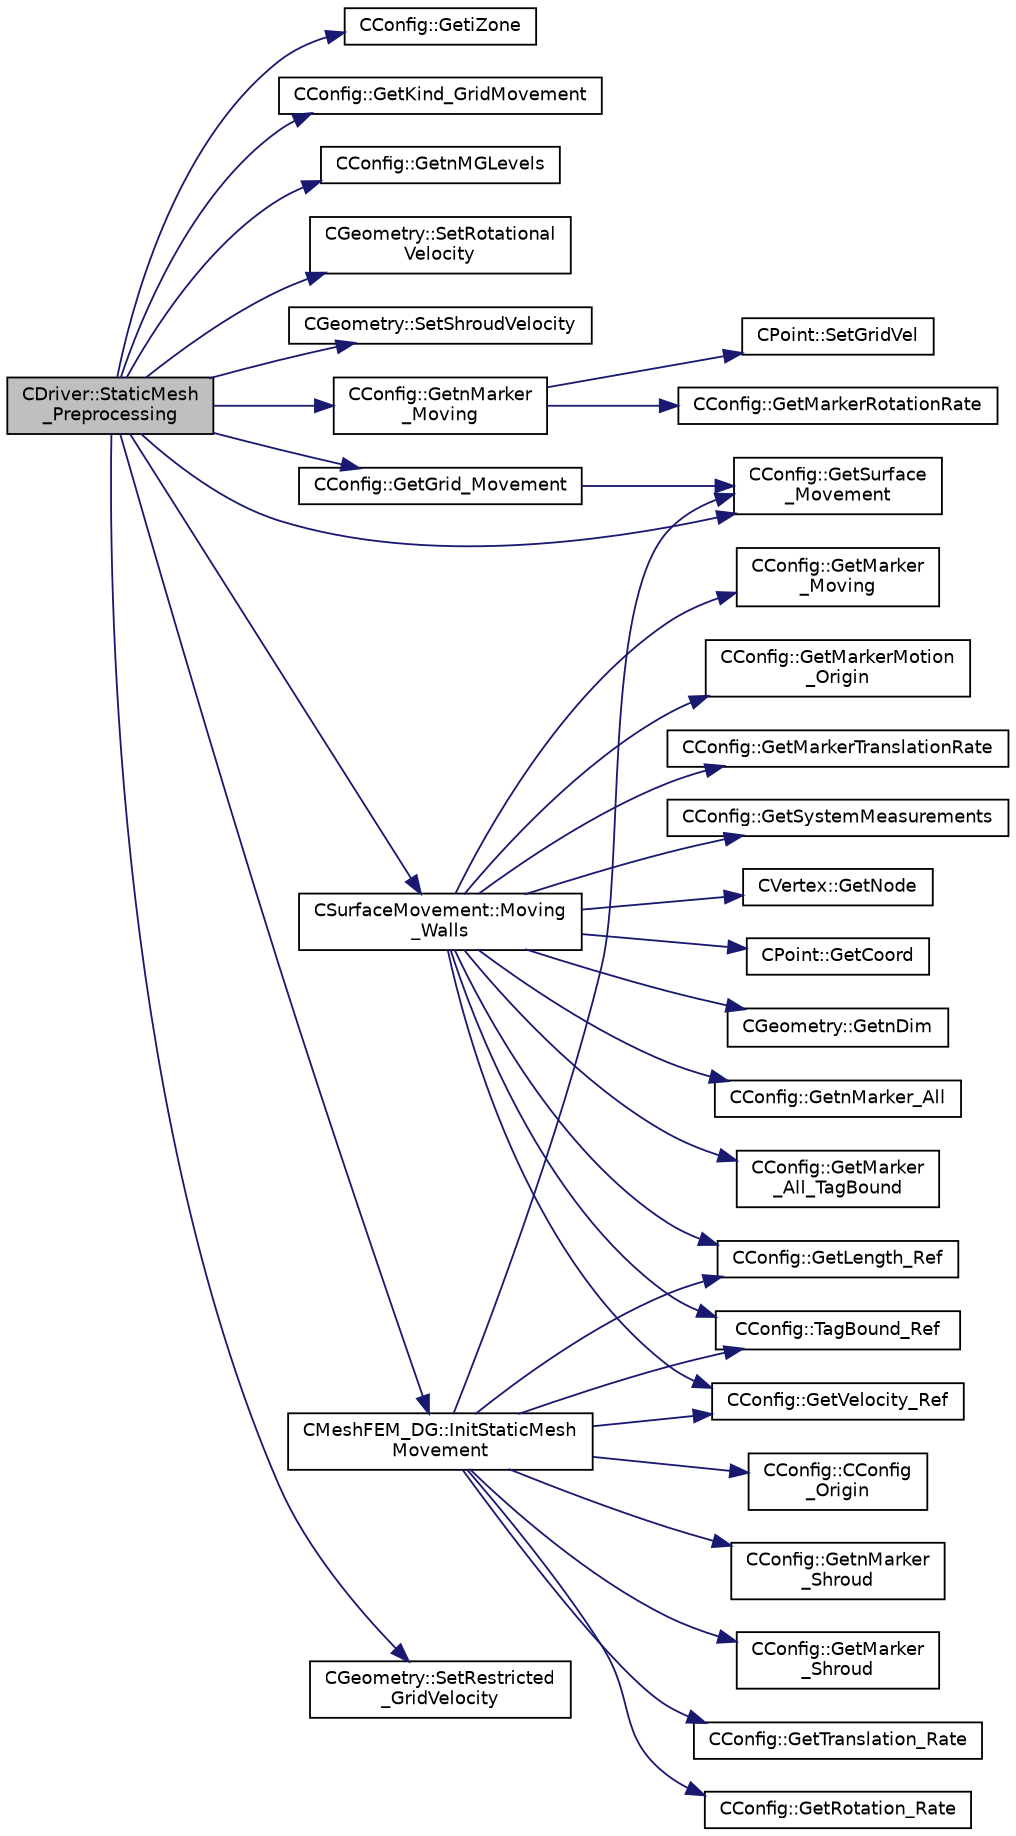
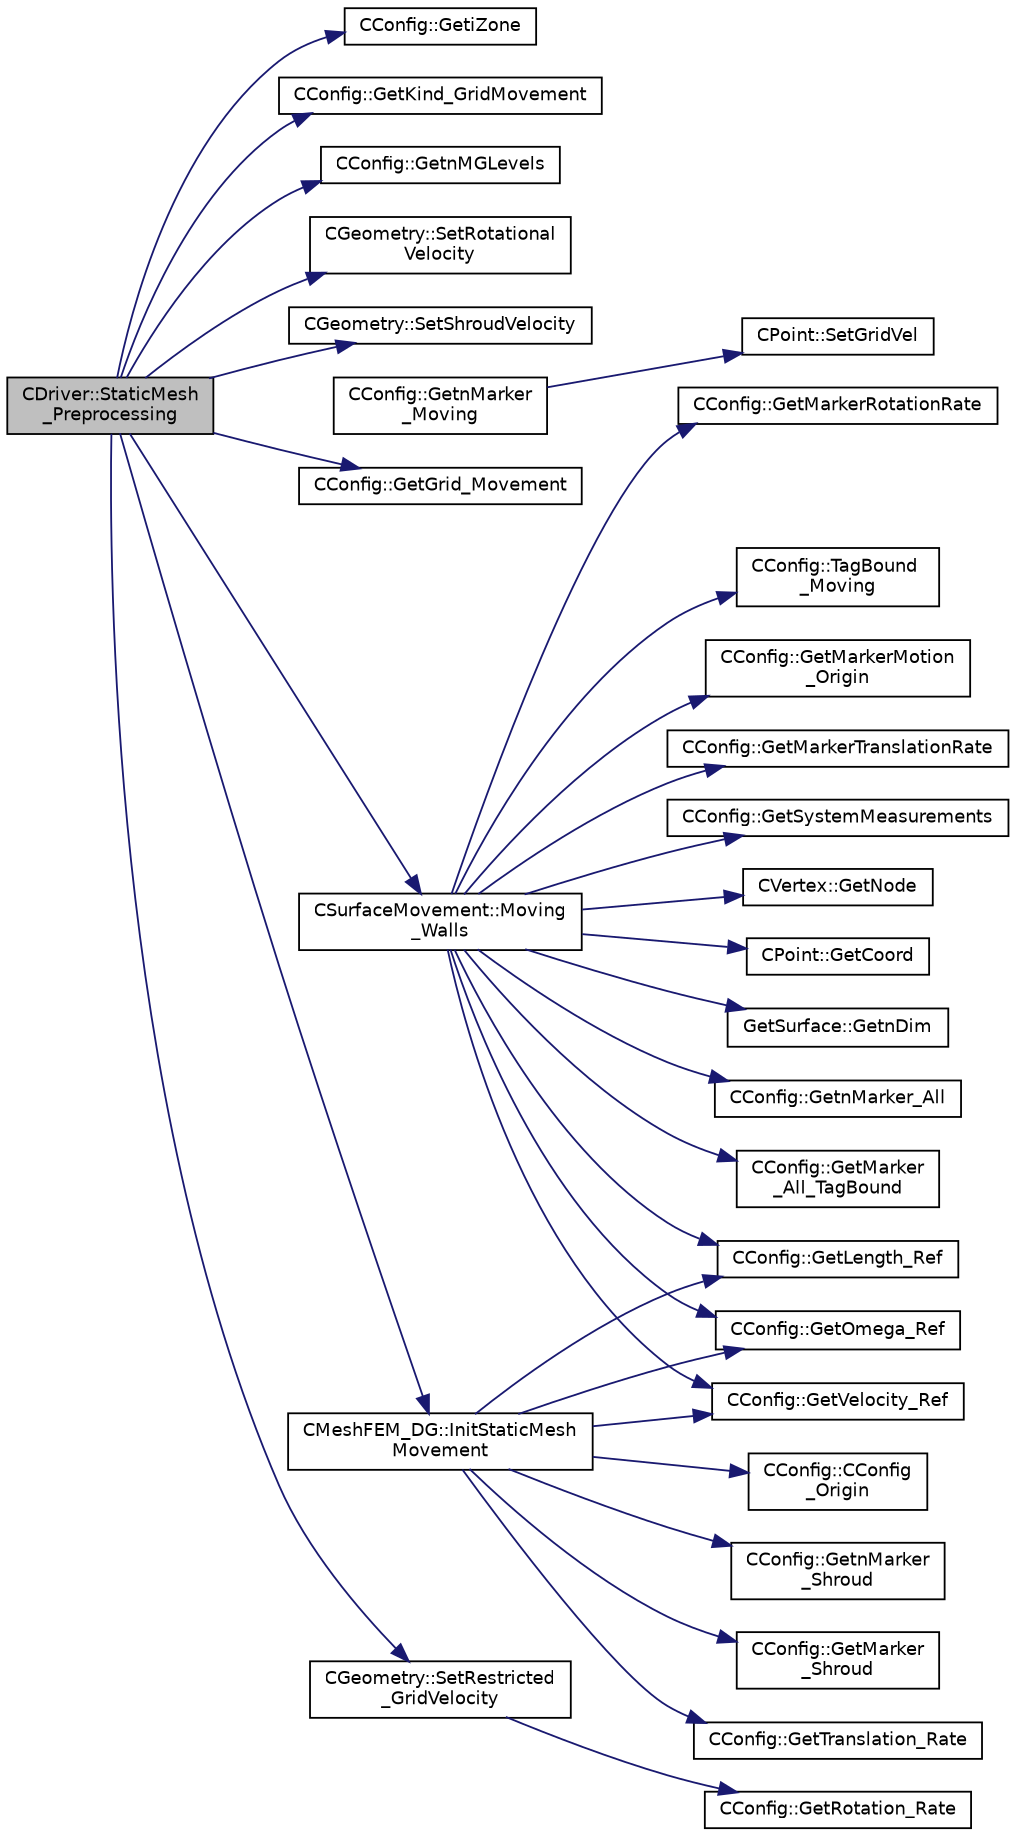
edge "CDriver::StaticMesh _Preprocessing" -> "CConfig::GetnMarker _Moving": removed
edge "CConfig::GetnMarker _Moving" -> "CConfig::GetMarkerRotationRate": now "CSurfaceMovement::Moving _Walls" -> "CConfig::GetMarkerRotationRate"
node "CConfig::GetSurface _Movement": removed
node "CConfig::GetMarker _Moving": label "CConfig::GetMarker _Moving" -> "CConfig::TagBound _Moving"
node "CGeometry::GetnDim": label "CGeometry::GetnDim" -> "GetSurface::GetnDim"
node "CConfig::TagBound_Ref": label "CConfig::TagBound_Ref" -> "CConfig::GetOmega_Ref"
edge "CMeshFEM_DG::InitStaticMesh Movement" -> "CConfig::GetRotation_Rate": now "CGeometry::SetRestricted _GridVelocity" -> "CConfig::GetRotation_Rate"
